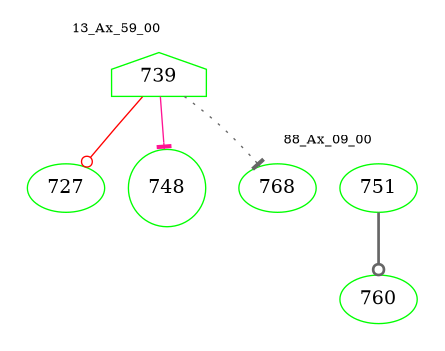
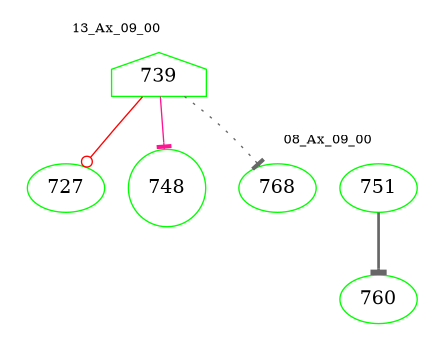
cluster "13_Ax_59_00": label "13_Ax_59_00" -> "13_Ax_09_00"
cluster "88_Ax_09_00": label "88_Ax_09_00" -> "08_Ax_09_00"
edge "751" -> "760": arrowhead odot -> tee
